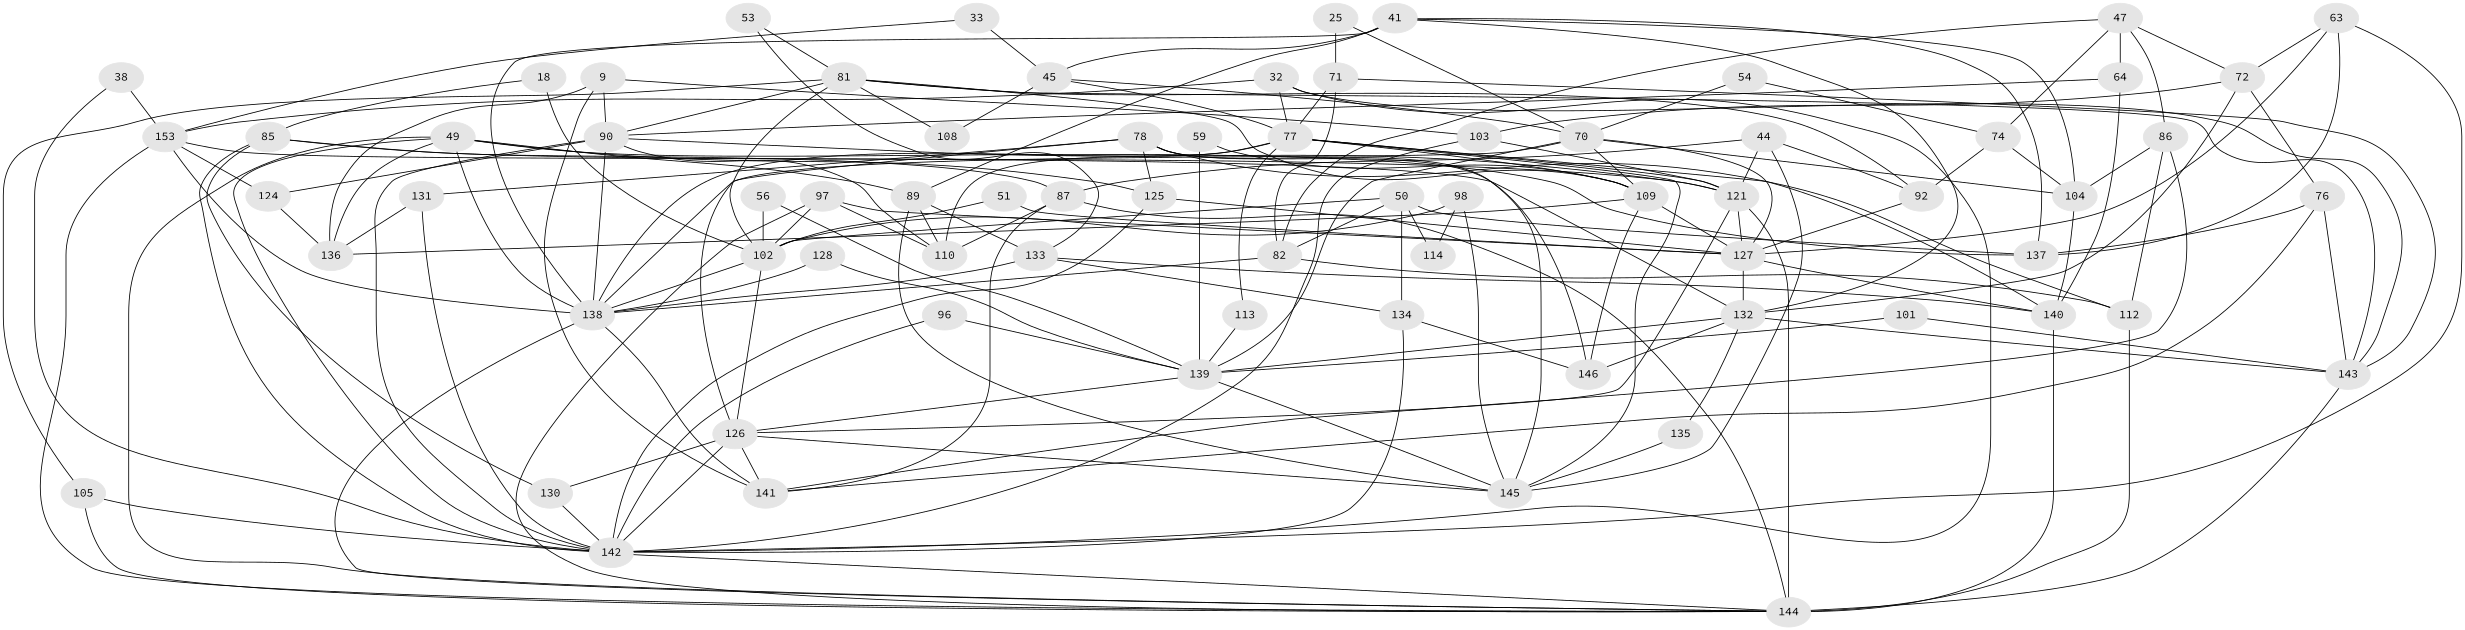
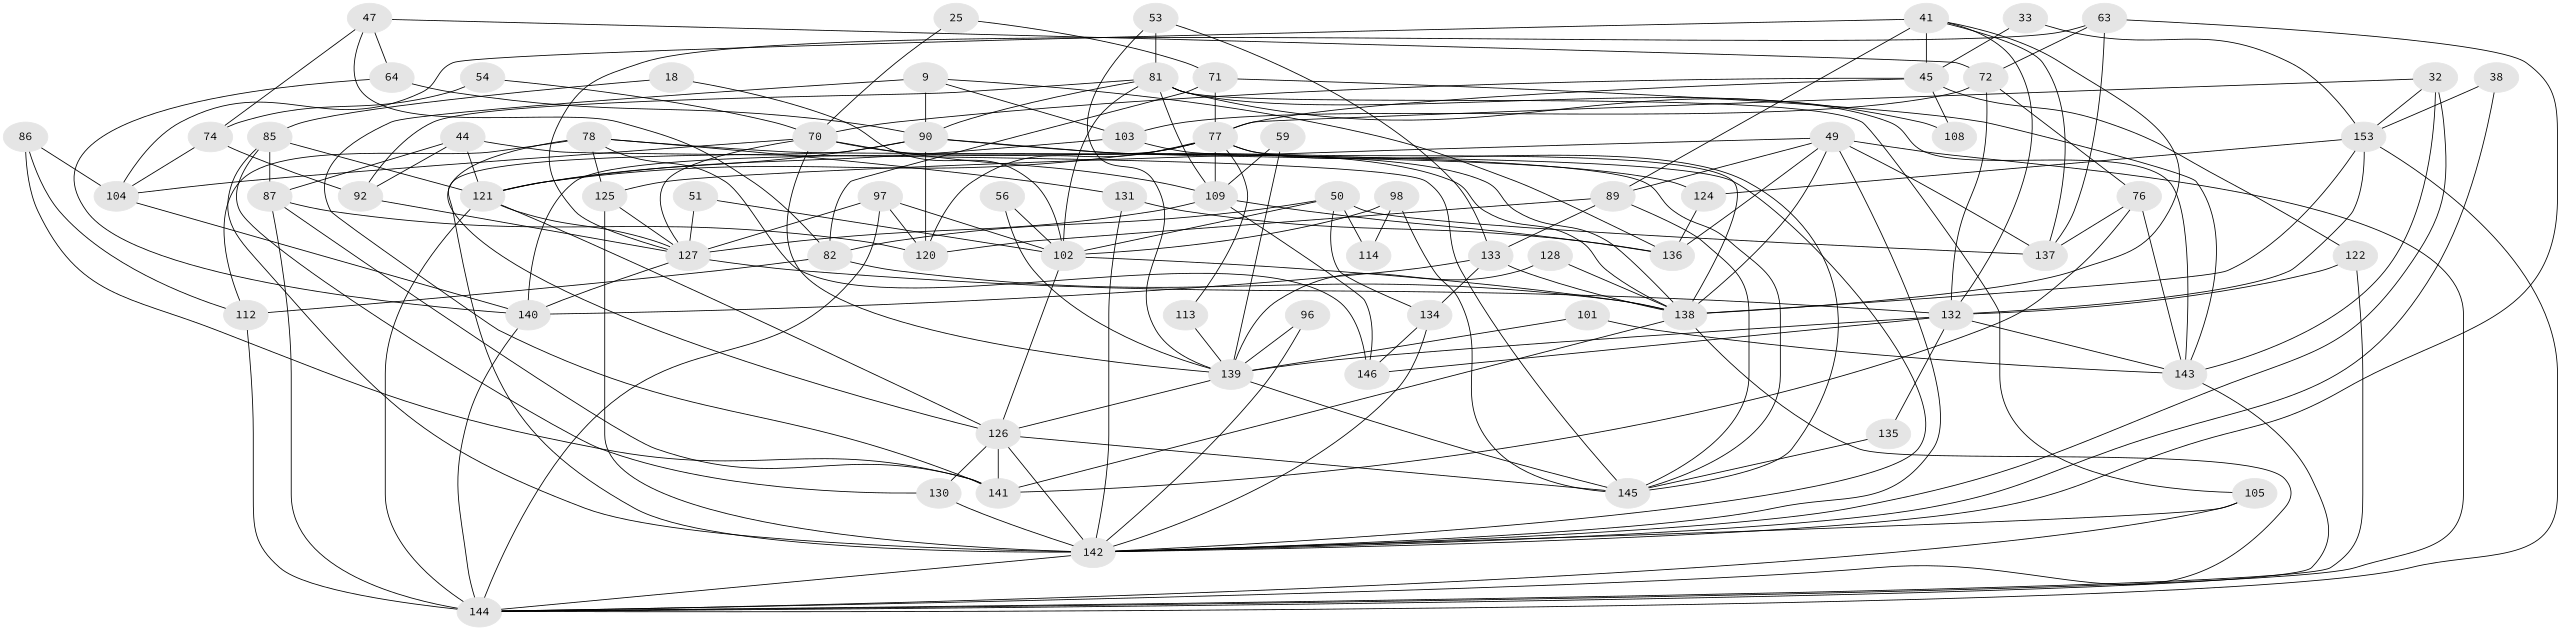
edge "47" -- "86": removed
edge "53" -- "139": added
node "110": label "110" -> "120"
node "122": added
